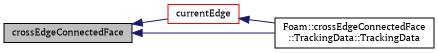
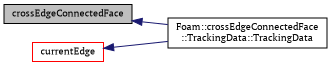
edge "currentEdge" -> "crossEdgeConnectedFace": removed
